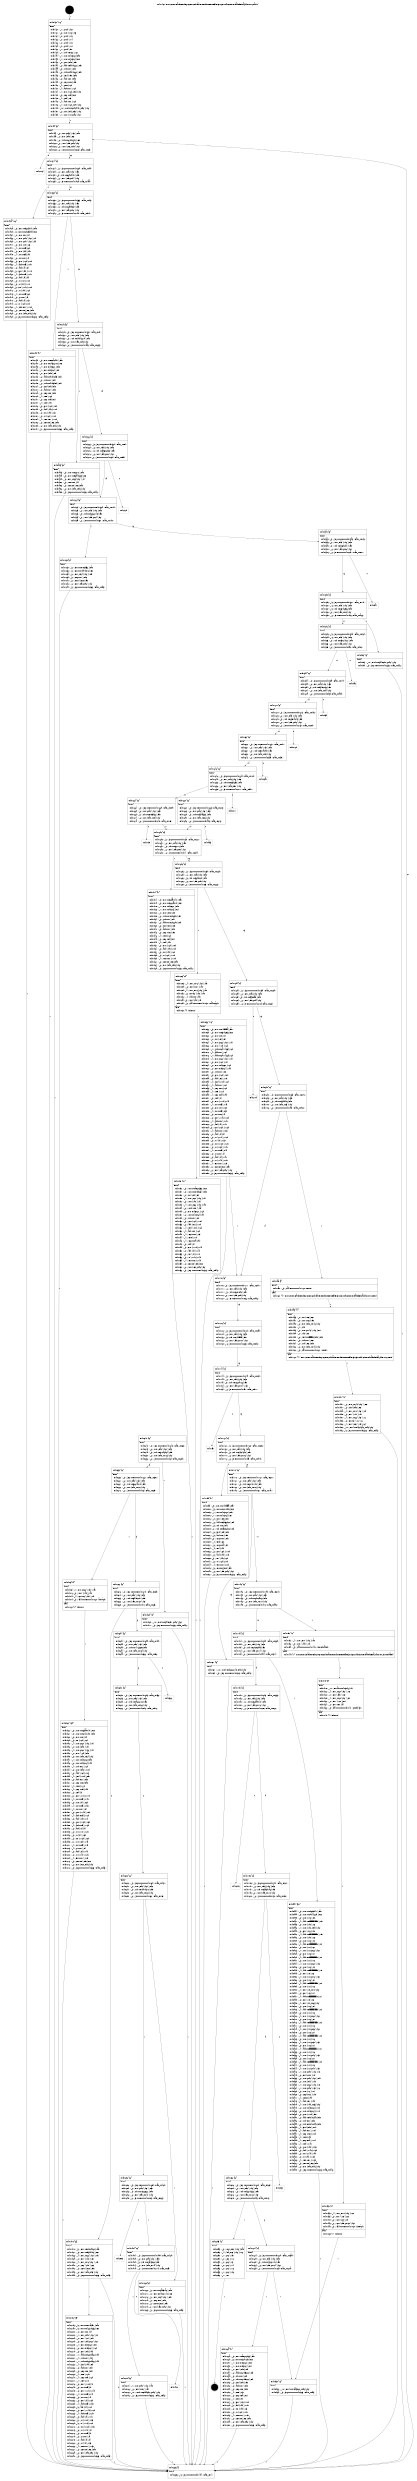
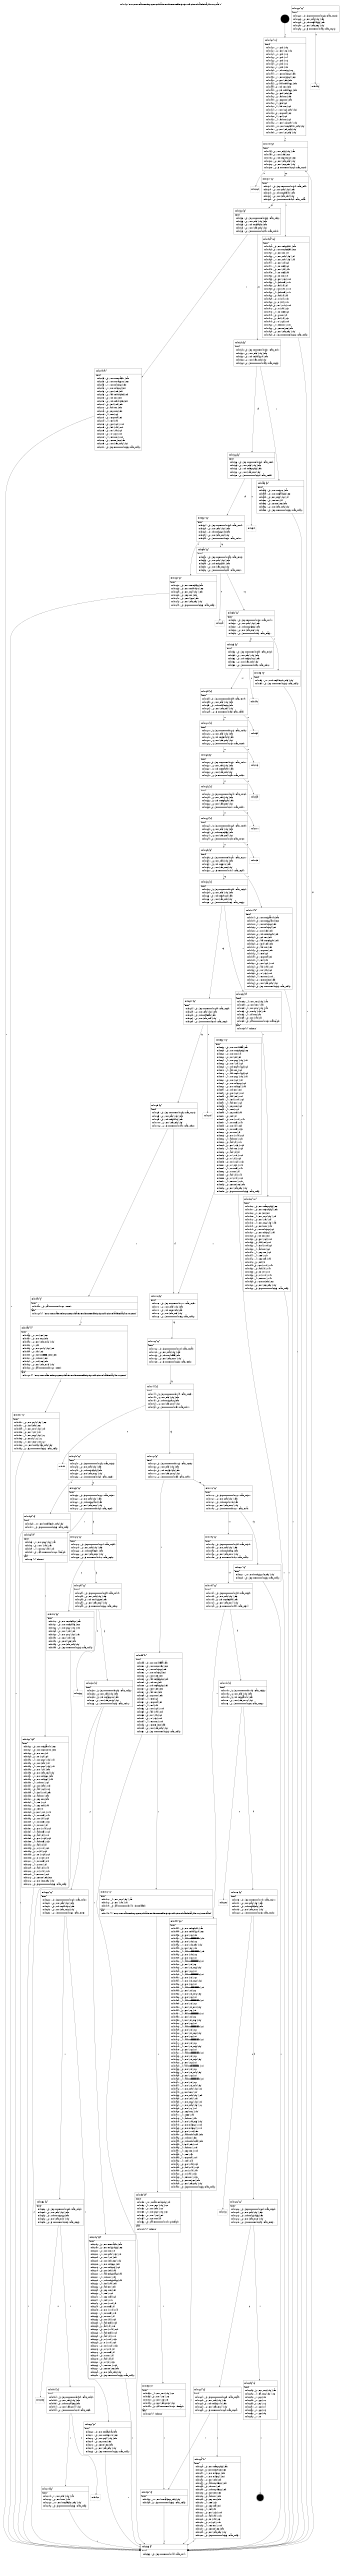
edge "0x401680 [28]" -> "0x40169c [28]": removed, label "17"
edge "0x401798 [28]" -> "0x401f12 [12]": now "0x401dfb [91]" -> "0x401f12 [12]"
edge "0x401d7c [36]" -> "0x4021f6 [159]": now "0x4018b0 [28]" -> "0x4021f6 [159]"
